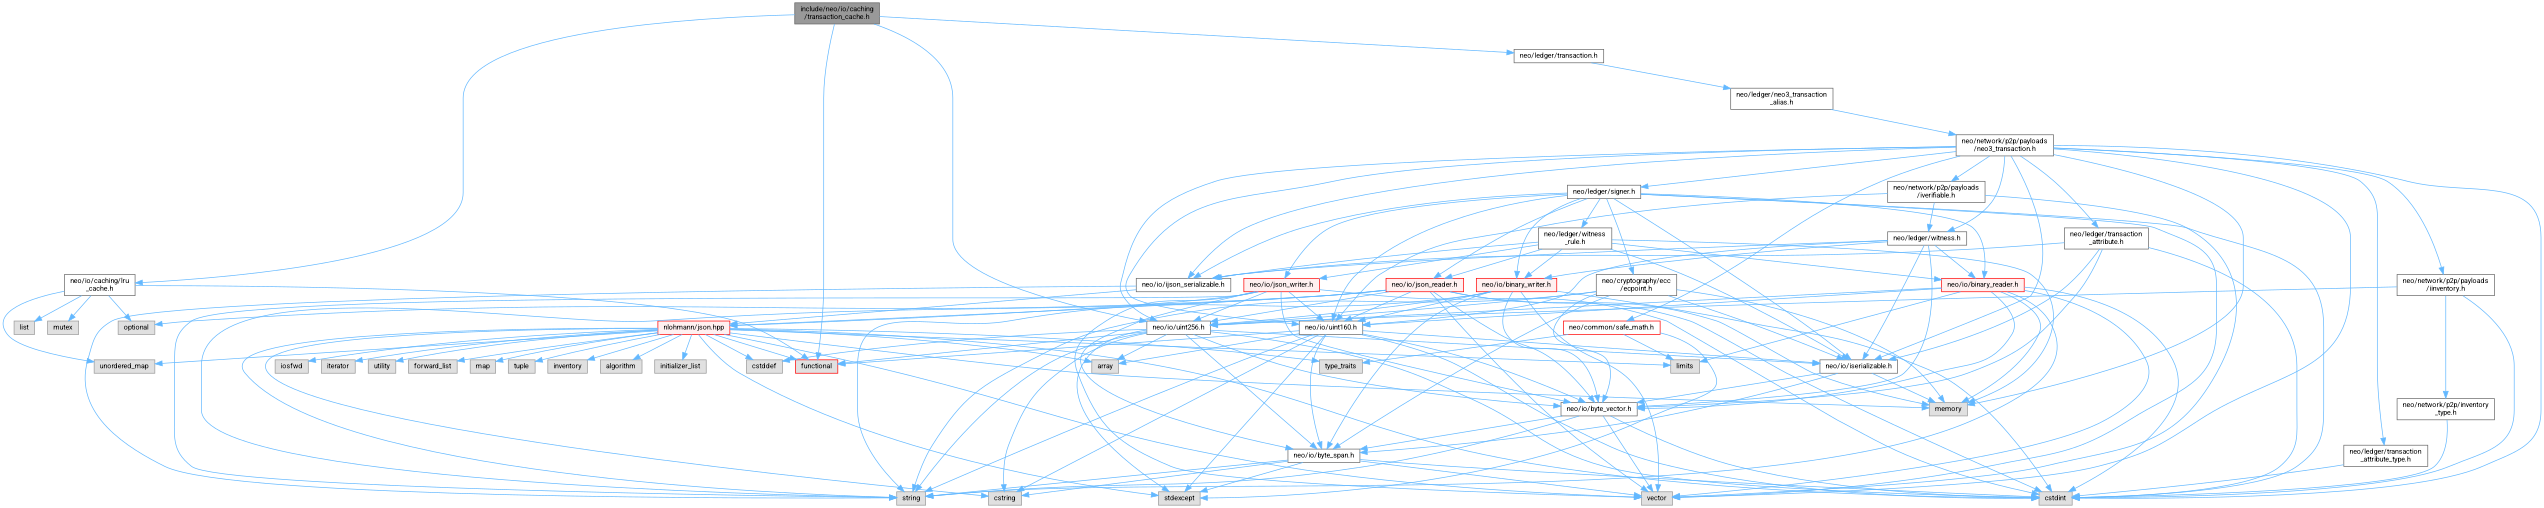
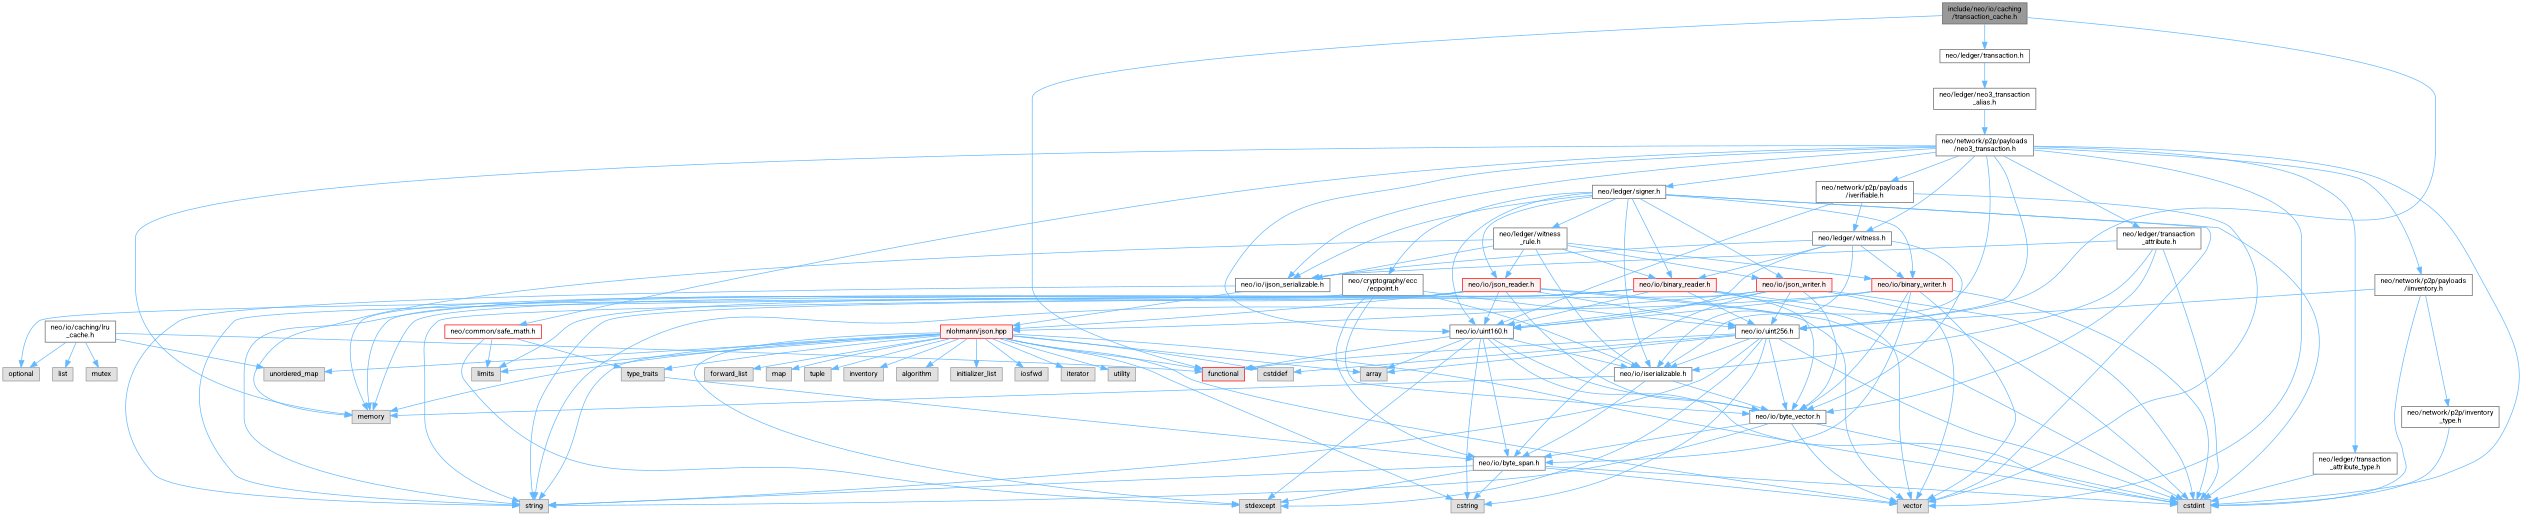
edge "include/neo/io/caching /transaction_cache.h" -> "neo/io/caching/lru _cache.h": removed
edge "neo/io/binary_writer.h" -> "neo/io/uint256.h": removed
edge "neo/io/uint256.h" -> "neo/io/byte_span.h": now "type_traits" -> "neo/io/byte_span.h"
edge "neo/io/uint160.h" -> "string": removed
